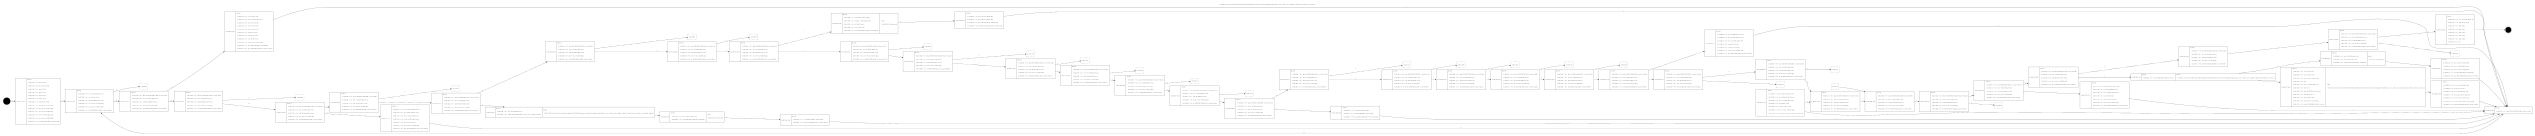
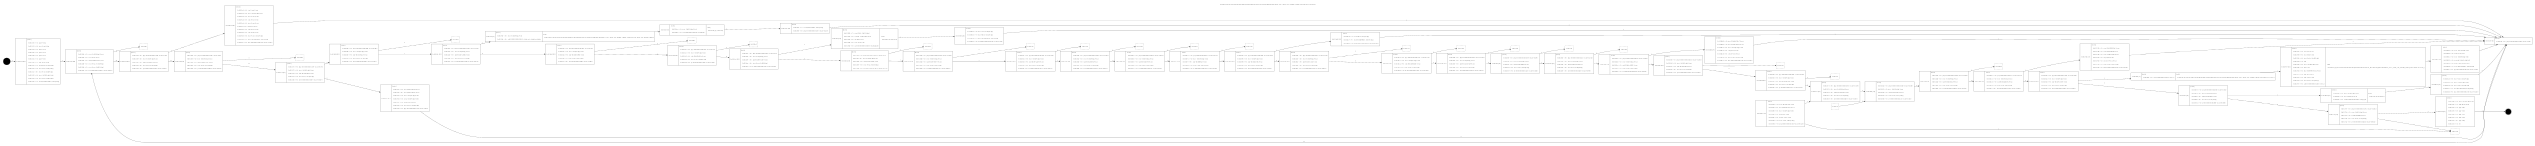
edge "0x401952 [5]" -> "0x401896 [13]": now "0x4016ee [25]" -> "0x401896 [13]"
edge "0x4018ee [27]" -> "0x401e4f [5]": now "0x4018ee [27]" -> "0x401720"
